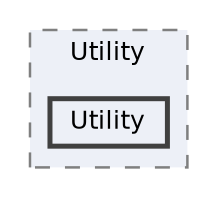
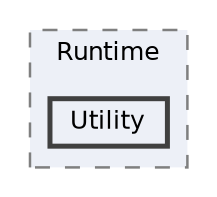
cluster "Utility": label "Utility" -> "Runtime"
